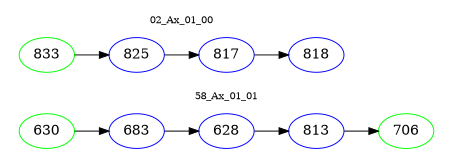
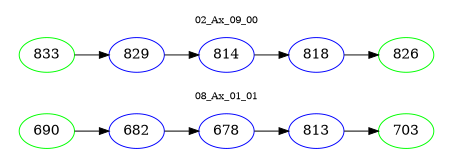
cluster "02_Ax_01_00": label "02_Ax_01_00" -> "02_Ax_09_00"
node "825": label "825" -> "829"
node "817": label "817" -> "814"
node "826": added
cluster "58_Ax_01_01": label "58_Ax_01_01" -> "08_Ax_01_01"
node "630": label "630" -> "690"
node "683": label "683" -> "682"
node "628": label "628" -> "678"
node "706": label "706" -> "703"
